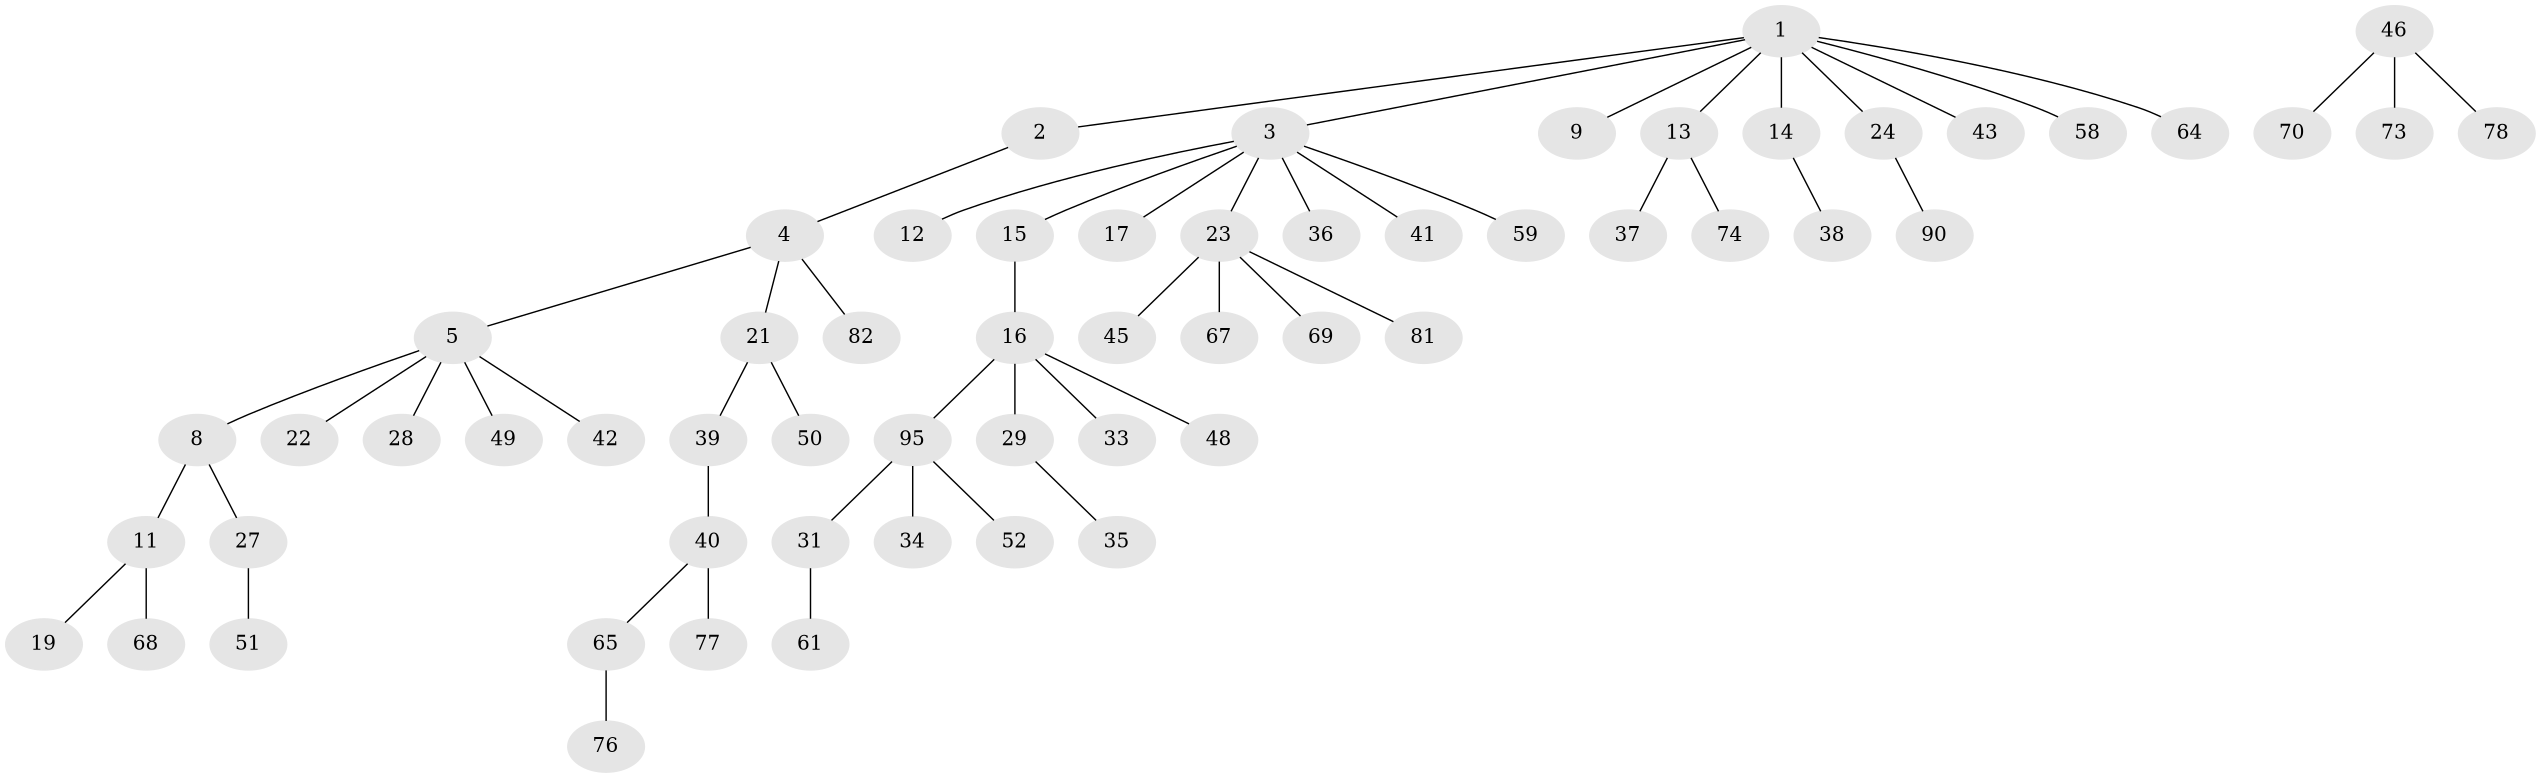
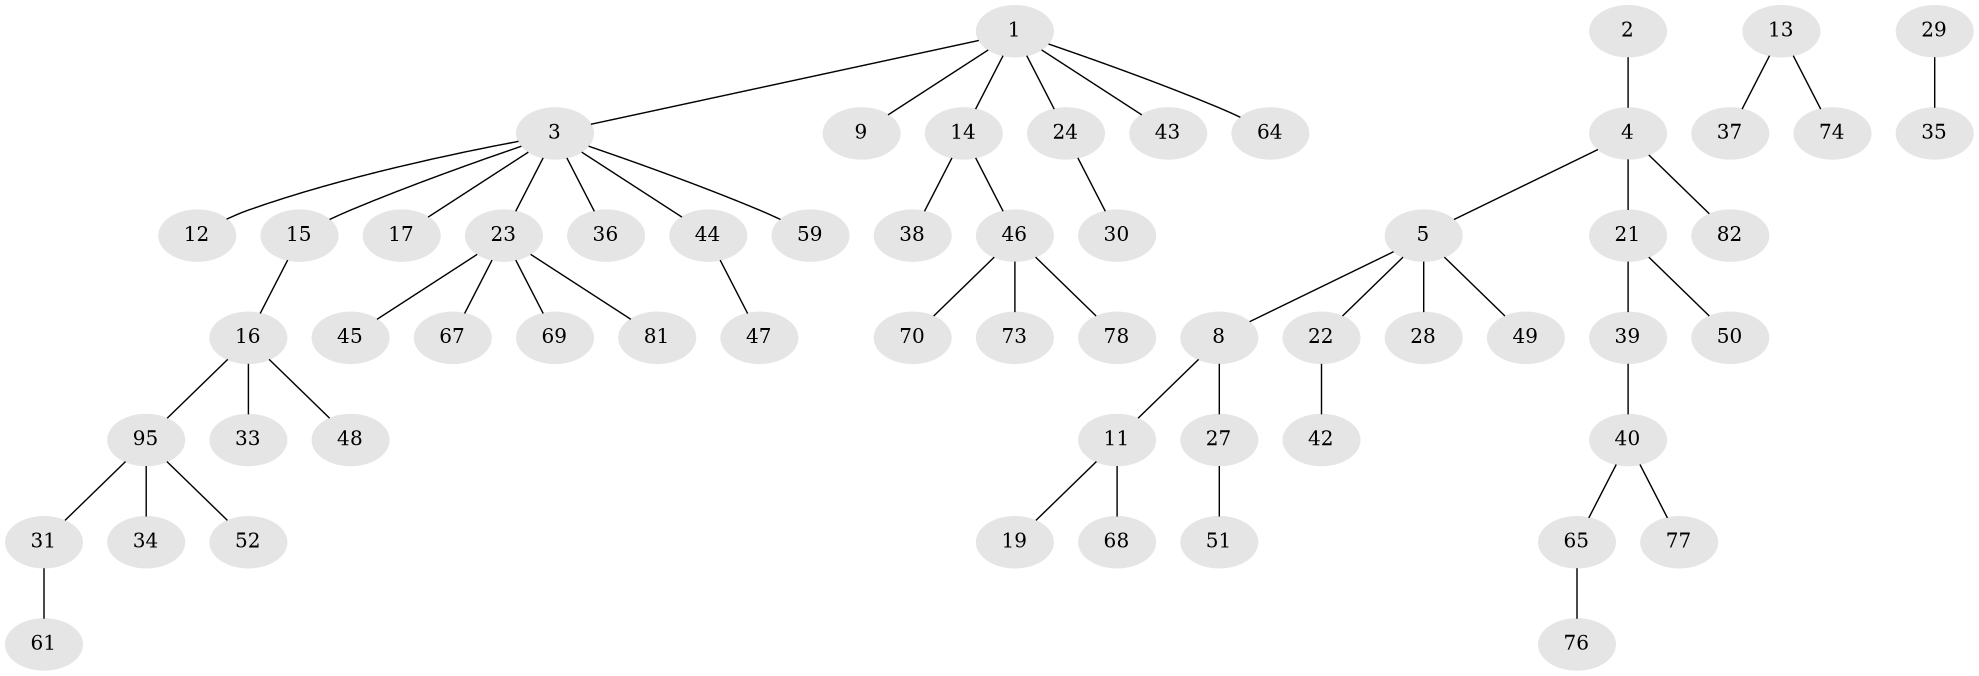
edge "1" -- "2": removed
edge "1" -- "13": removed
node "58": removed
edge "14" -- "46": added
node "41": label "41" -> "44"
node "90": label "90" -> "30"
node "47": added
edge "5" -- "42": now "22" -- "42"
edge "16" -- "29": removed
